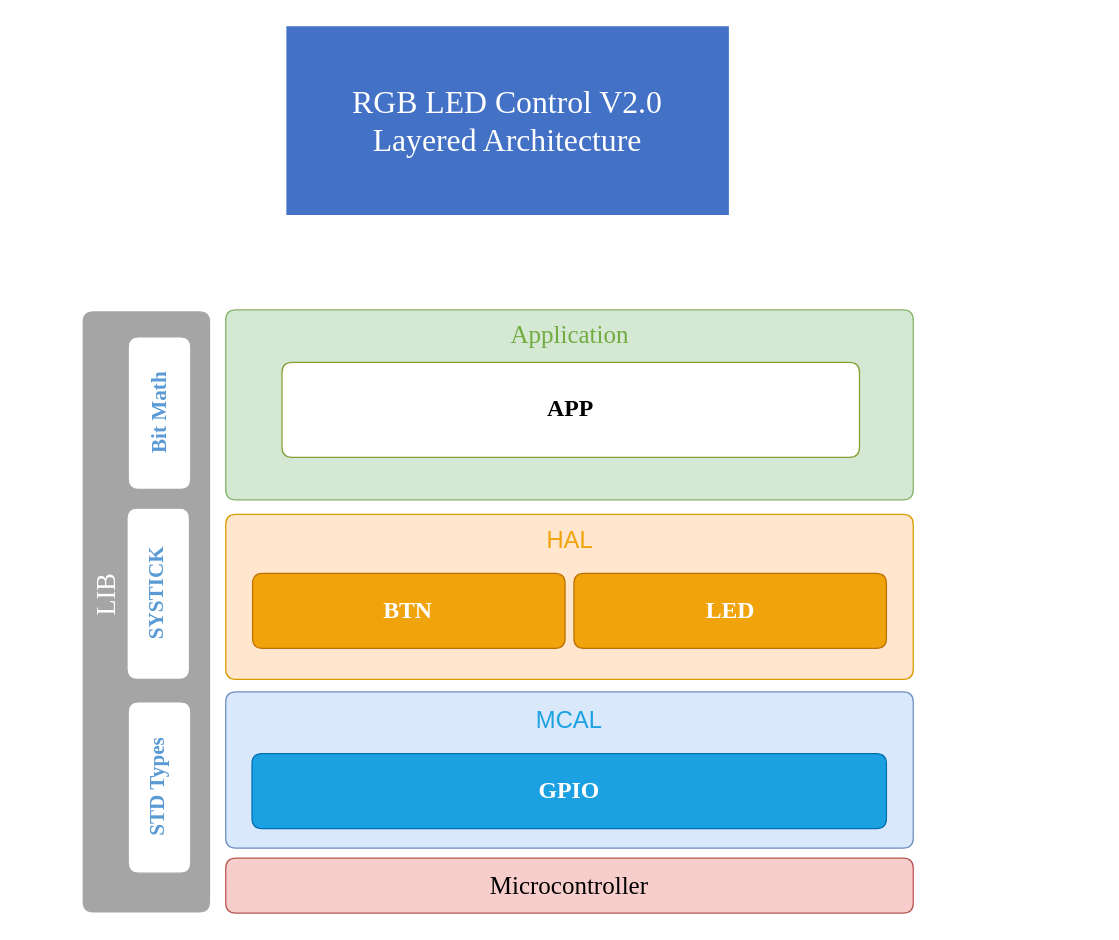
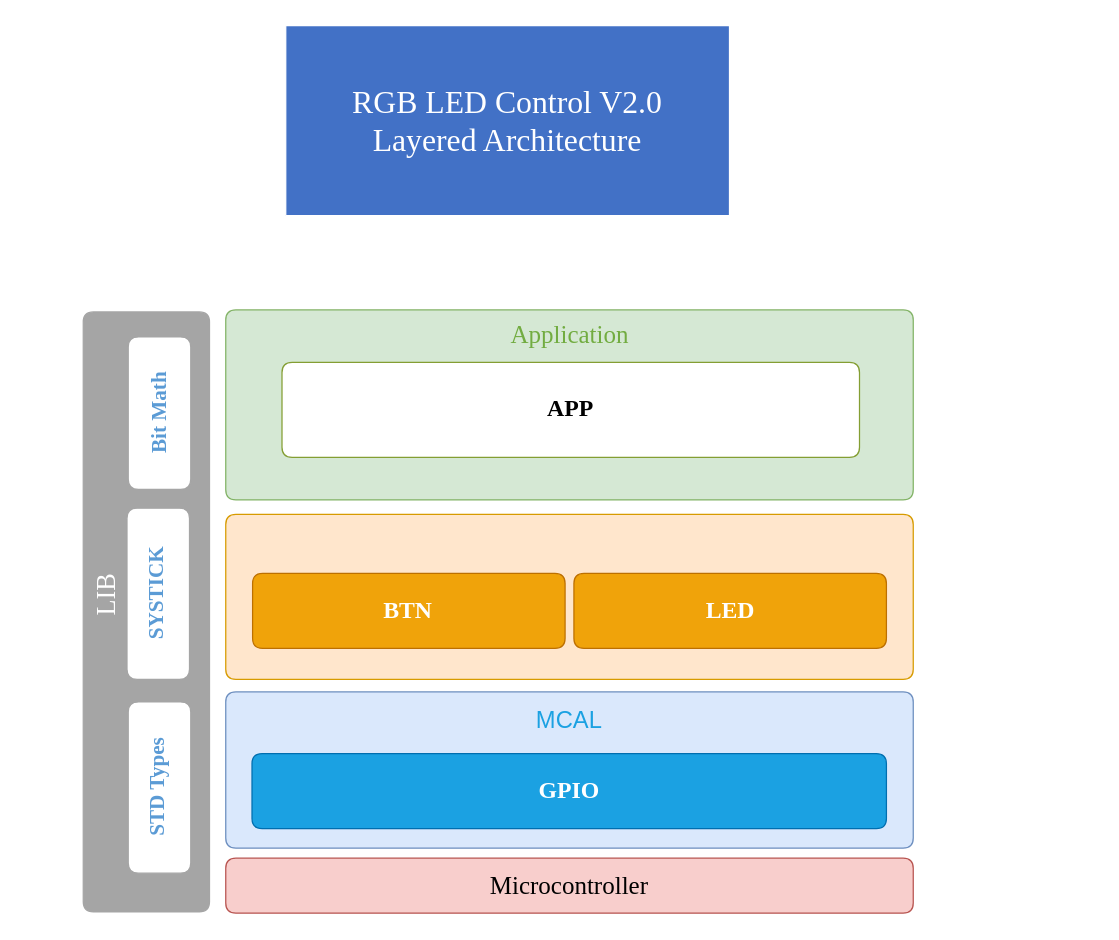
node "HAL": removed
